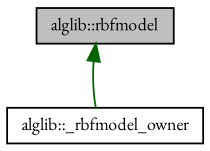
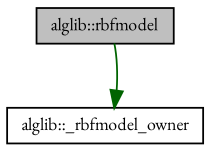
edge "alglib::_rbfmodel_owner" -> "alglib::rbfmodel": reversed
